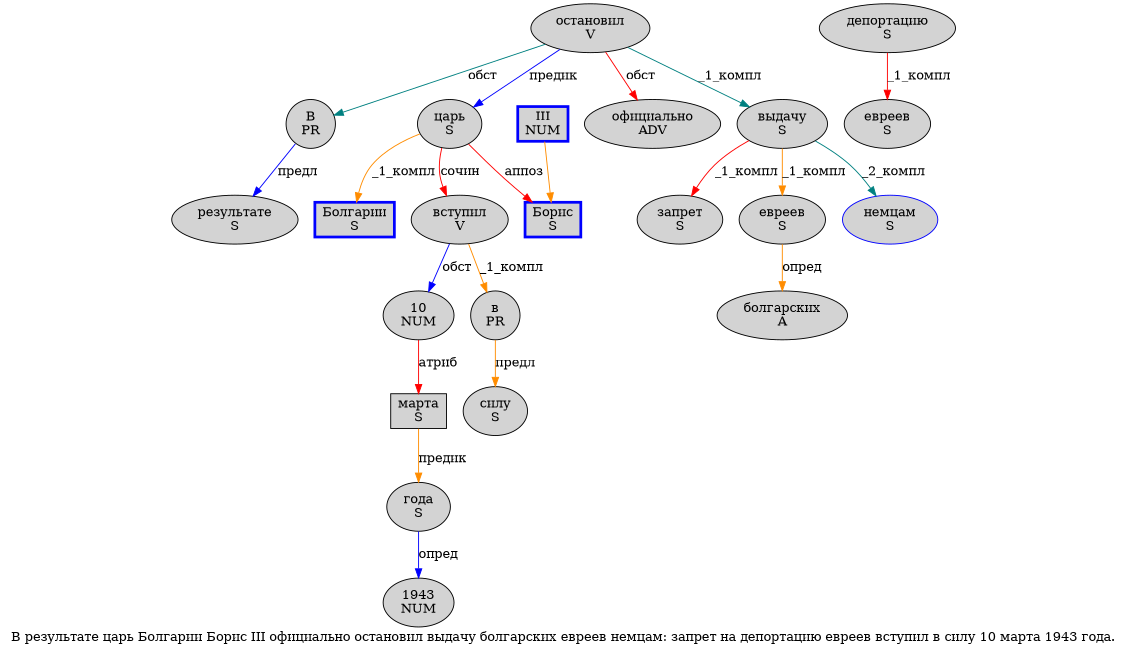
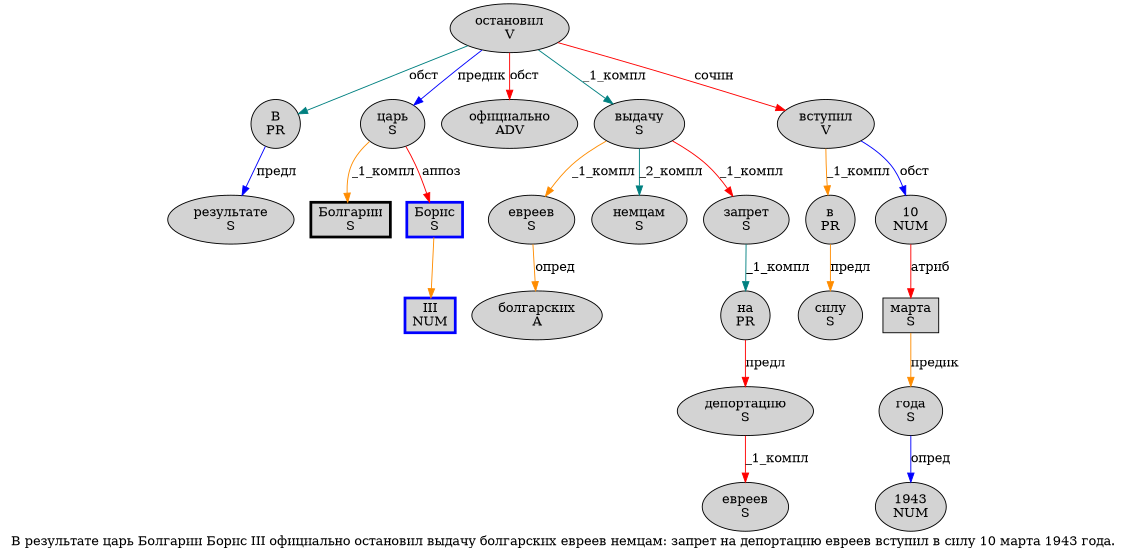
edge "III NUM" -> "Борис S": reversed
edge "царь S" -> "вступил V": now "остановил V" -> "вступил V"
node "Болгарии S": color blue -> black
node "немцам S": color blue -> black
node "на PR": added
